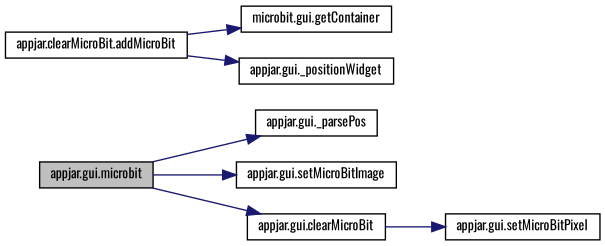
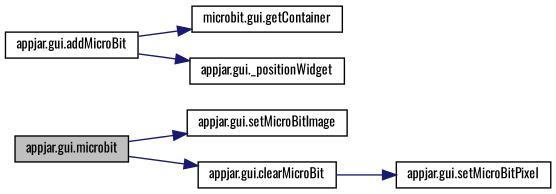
node "appjar.clearMicroBit.addMicroBit": label "appjar.clearMicroBit.addMicroBit" -> "appjar.gui.addMicroBit"
node "appjar.gui._parsePos": removed
